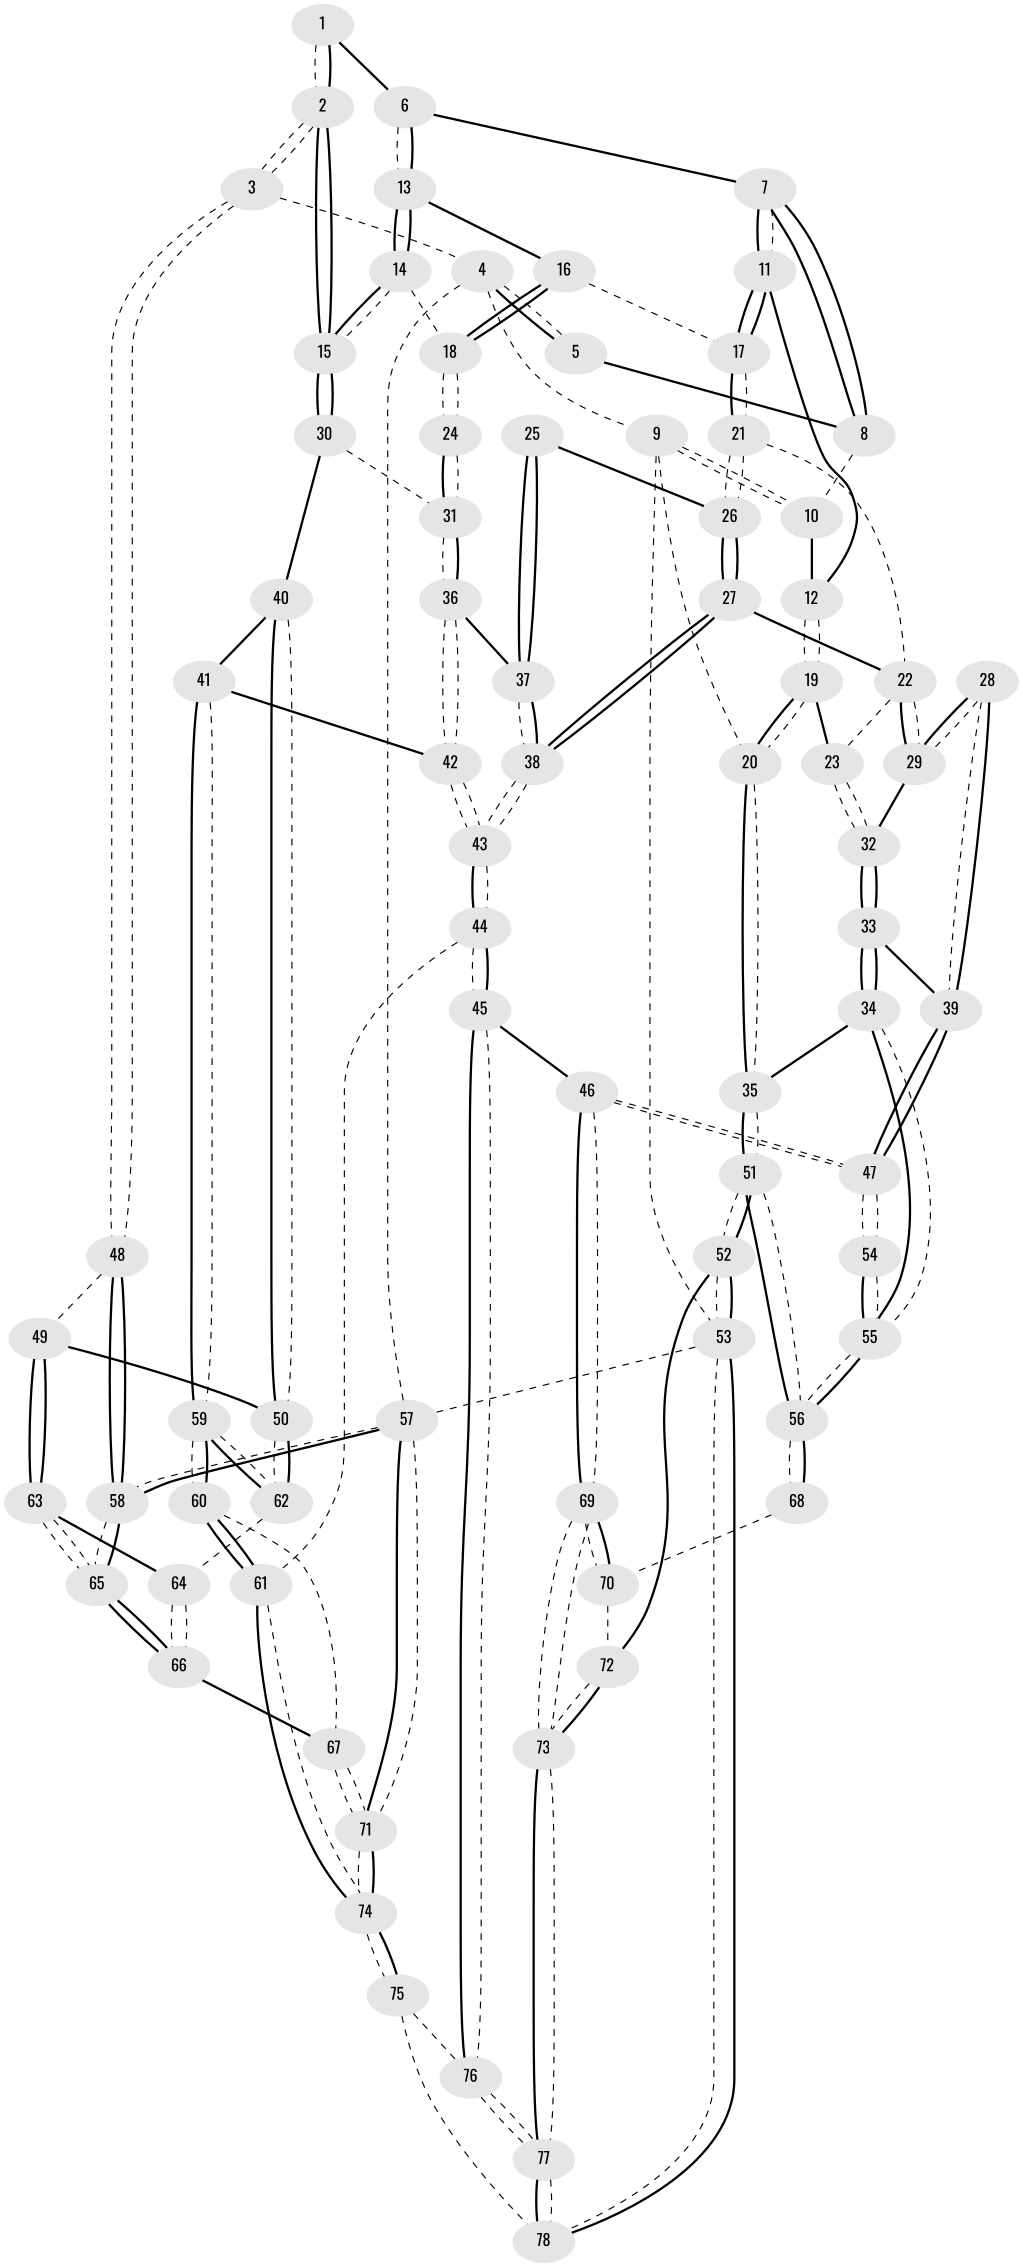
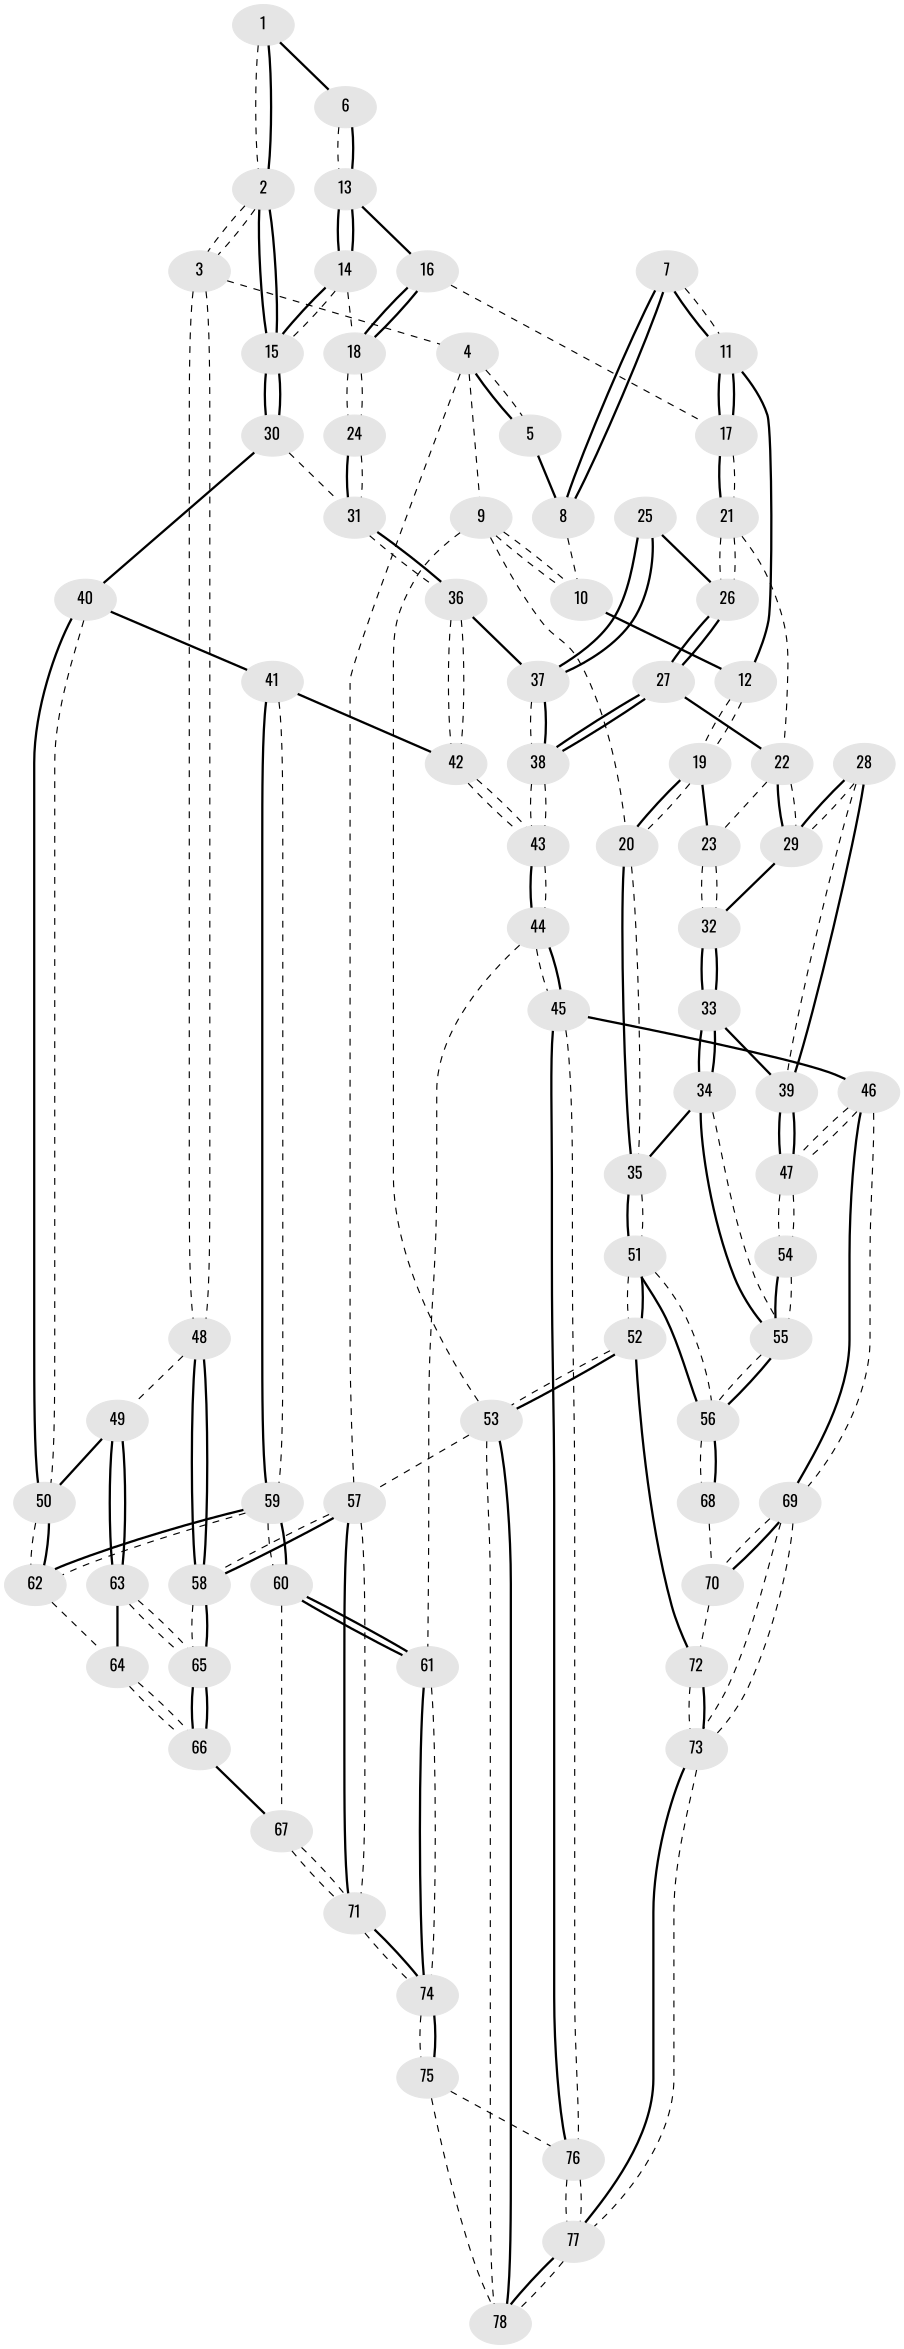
edge "6" -- "7": removed
